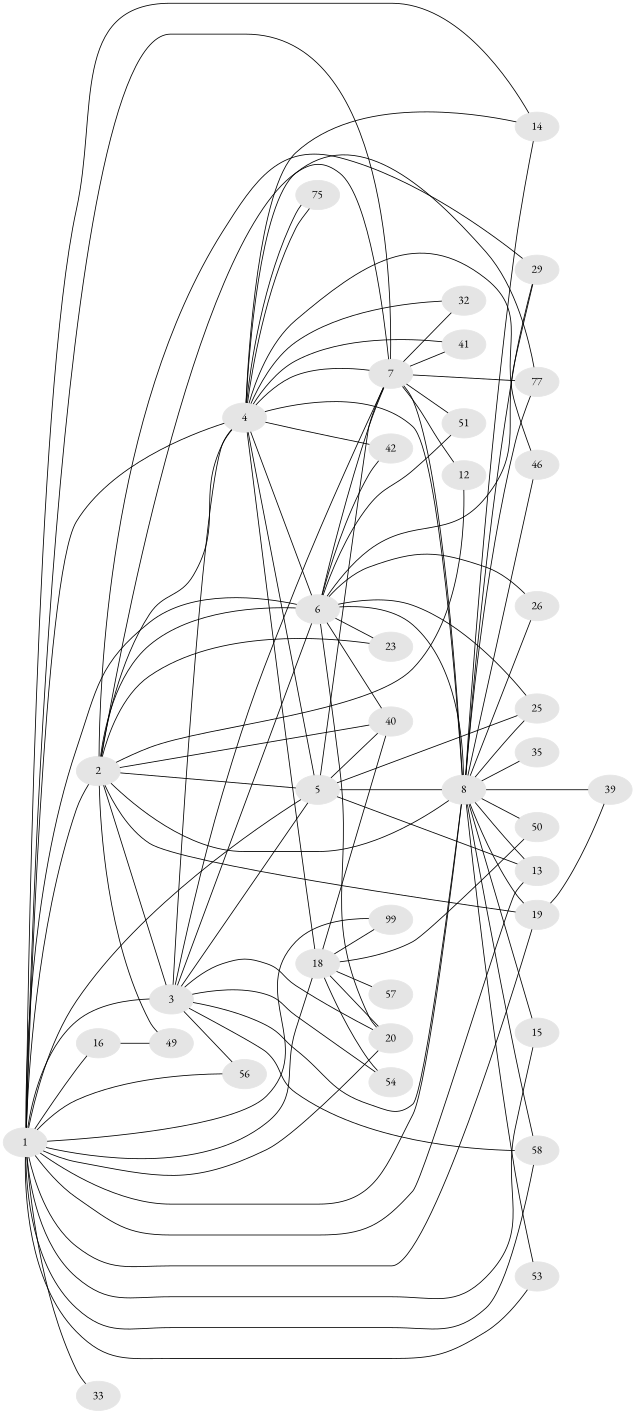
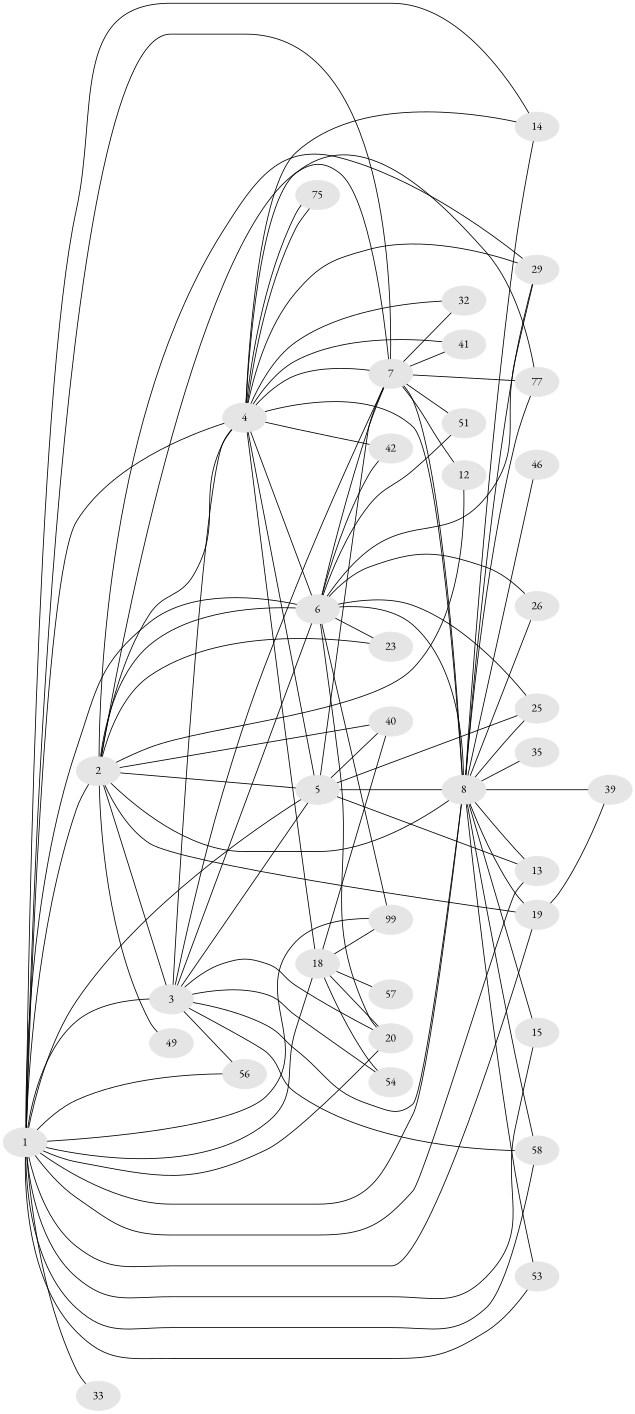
edge "4" -- "46": now "4" -- "29"
edge "6" -- "40": now "6" -- "99"
node "50": removed
node "16": removed
